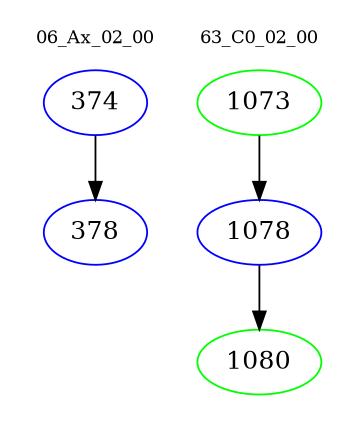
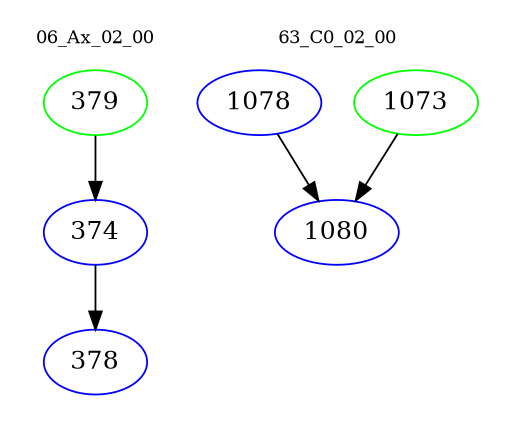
node "379": added
edge "1073" -> "1078": now "1073" -> "1080"
node "1080": color green -> blue
